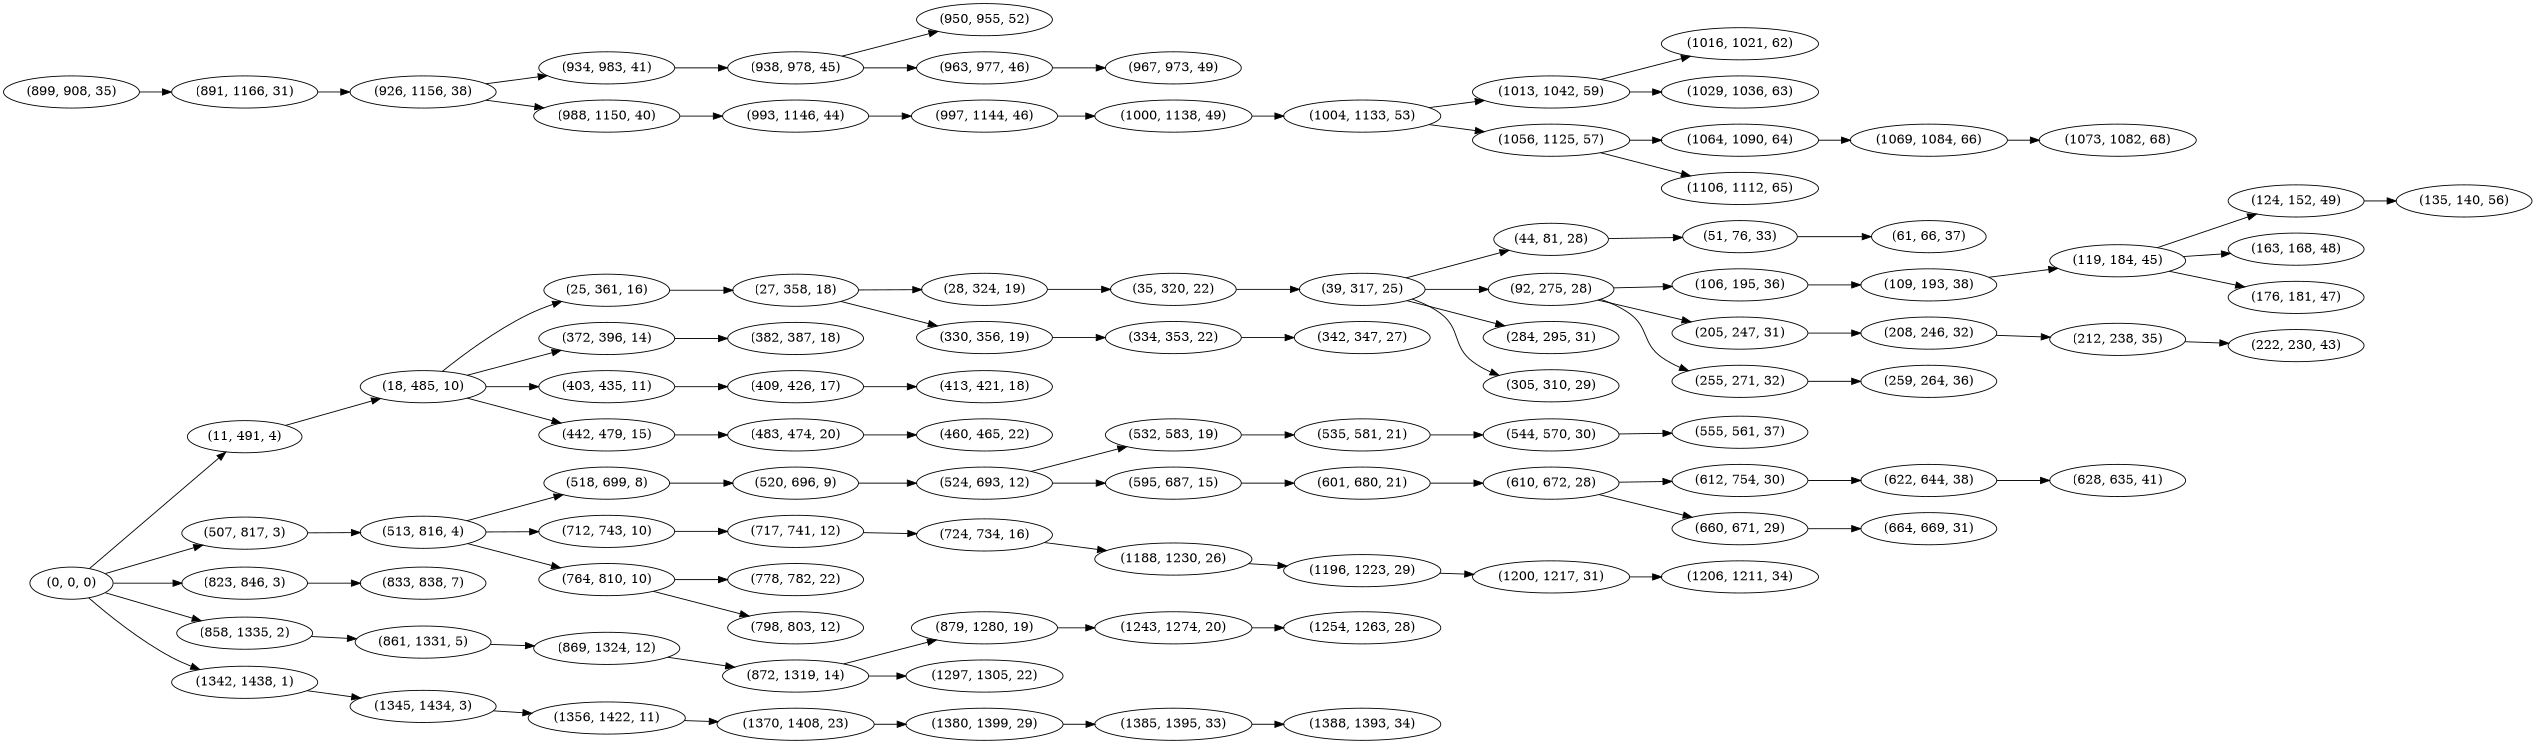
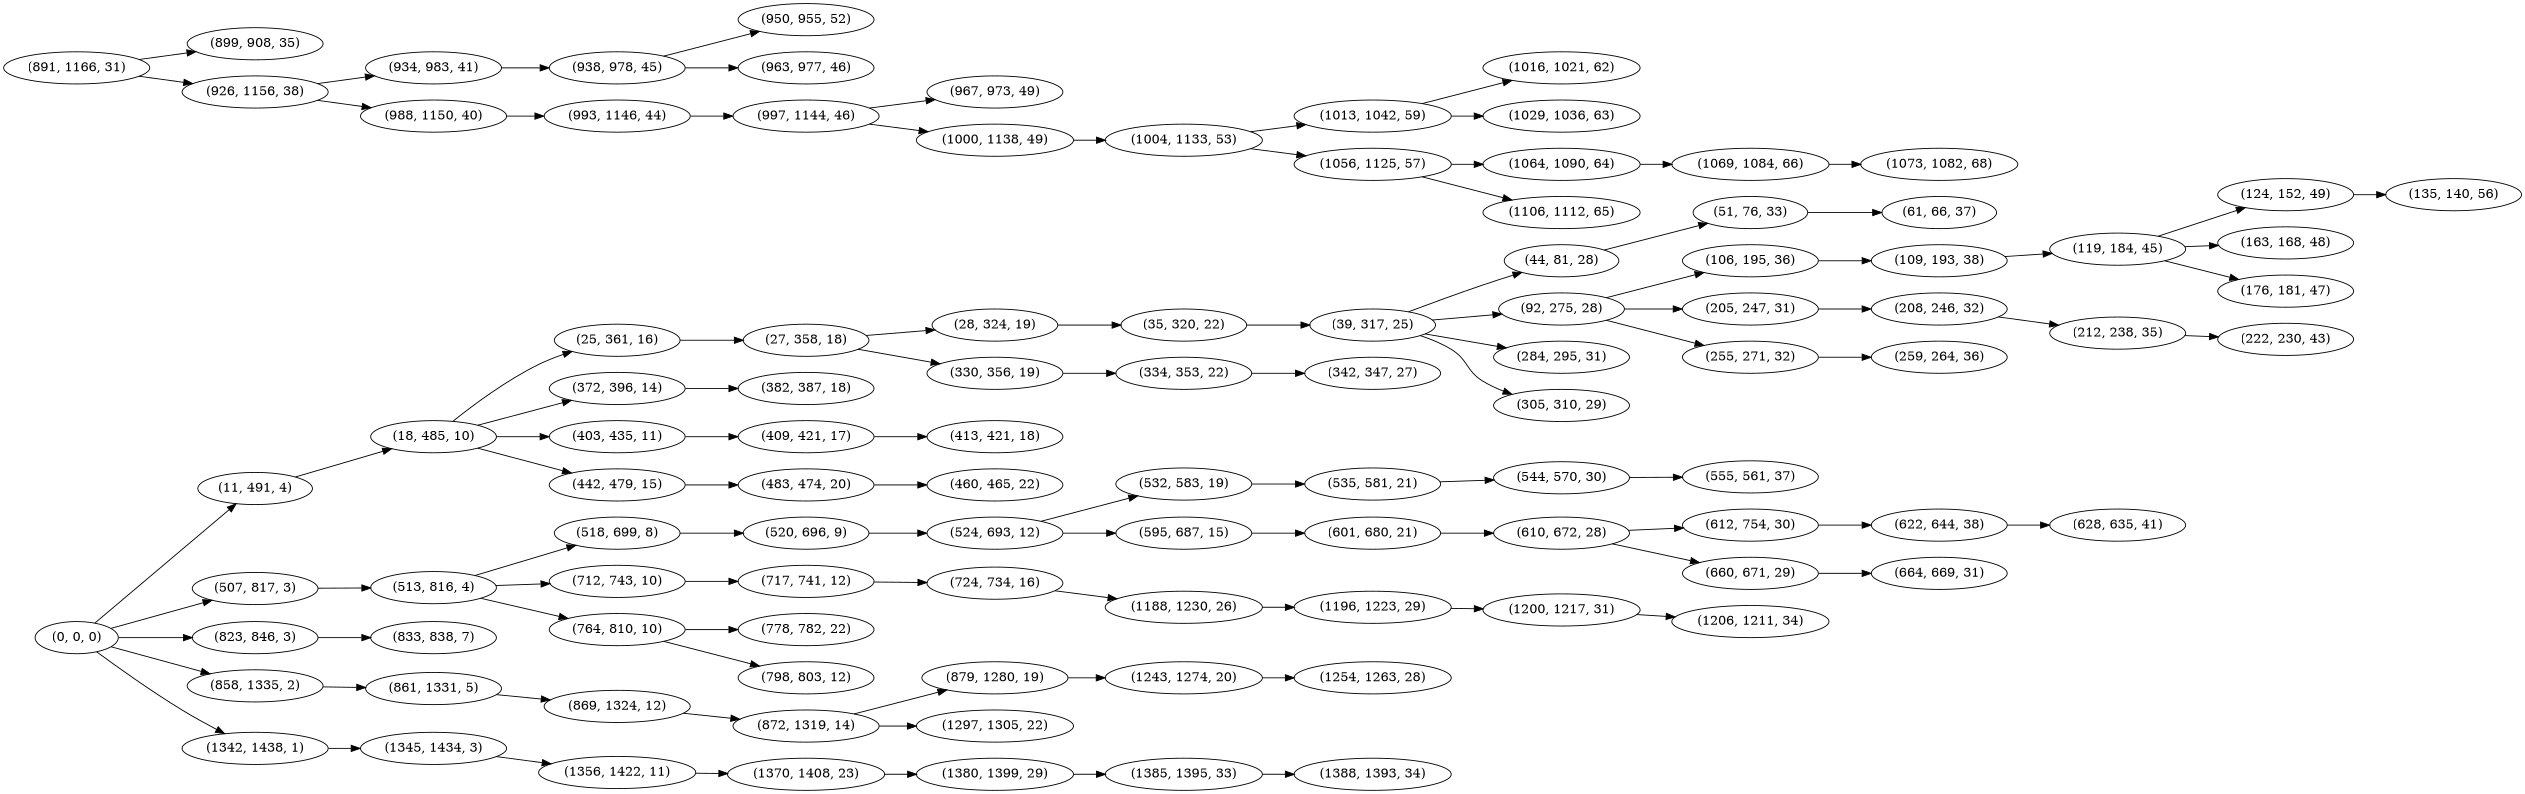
edge "(963, 977, 46)" -> "(967, 973, 49)": now "(997, 1144, 46)" -> "(967, 973, 49)"
edge "(899, 908, 35)" -> "(891, 1166, 31)": reversed
node "(409, 426, 17)": label "(409, 426, 17)" -> "(409, 421, 17)"
